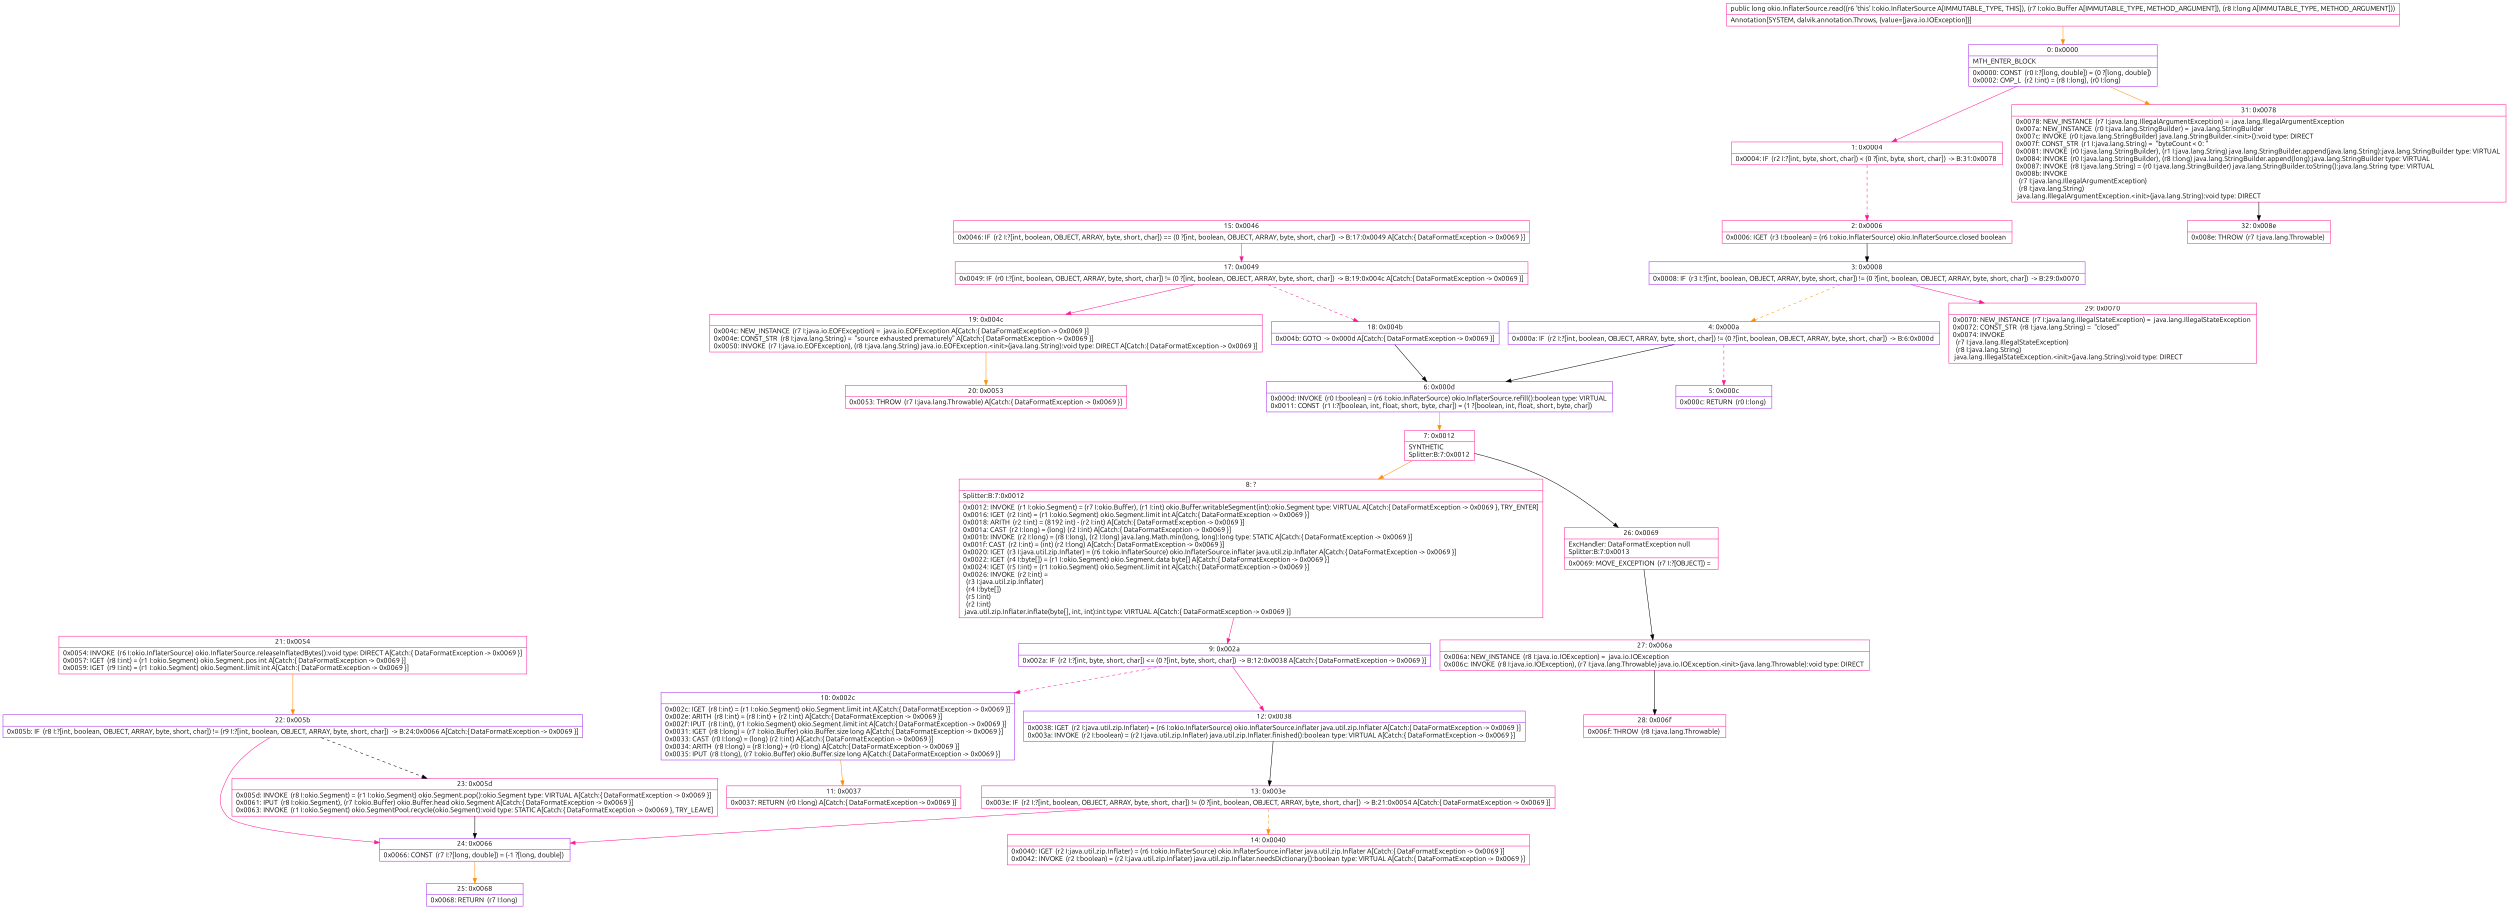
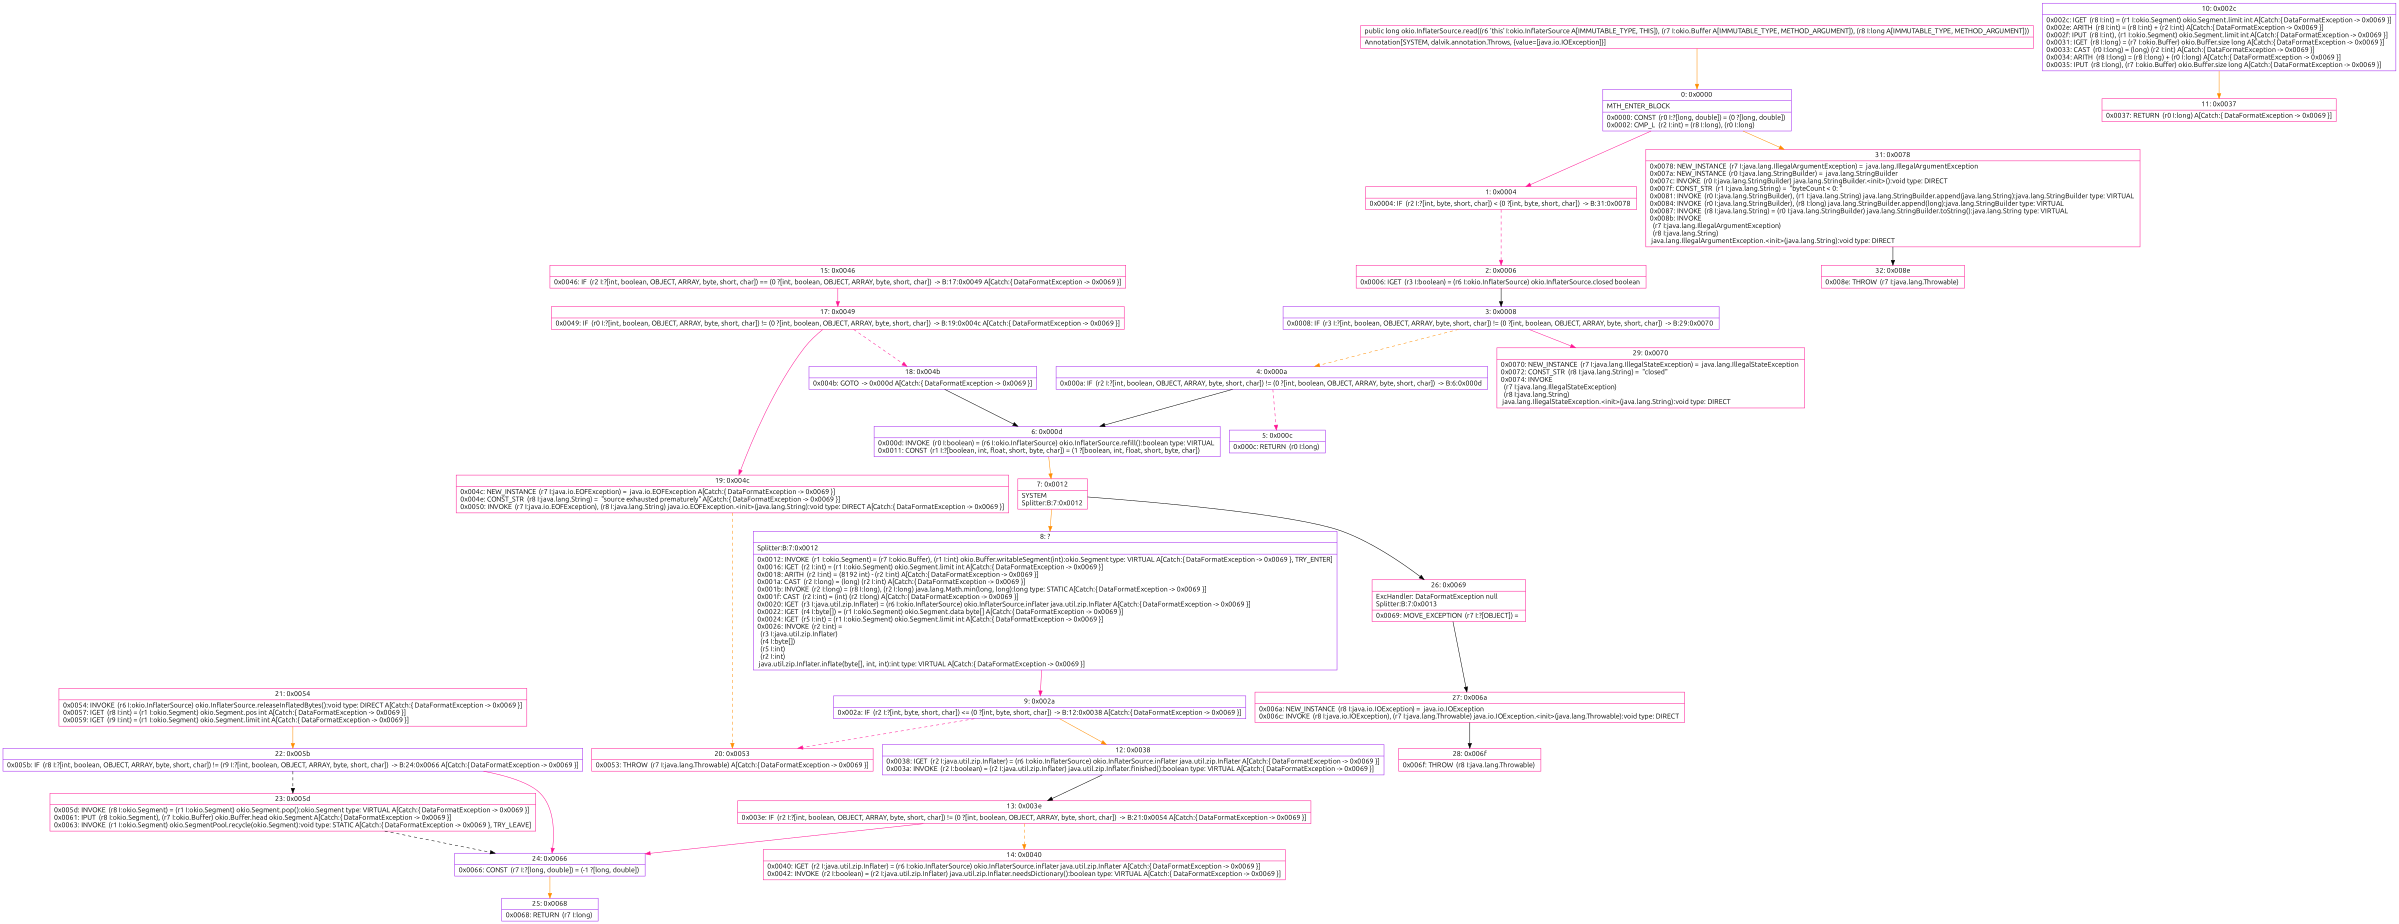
edge "19: 0x004c" -> "20: 0x0053": style solid -> dashed
node "7: 0x0012": text "SYNTHETIC" -> "SYSTEM"
node "8: ?": color deeppink -> purple
edge "9: 0x002a" -> "10: 0x002c": now "9: 0x002a" -> "20: 0x0053"
edge "9: 0x002a" -> "12: 0x0038": color deeppink -> darkorange
edge "23: 0x005d" -> "24: 0x0066": style solid -> dashed
